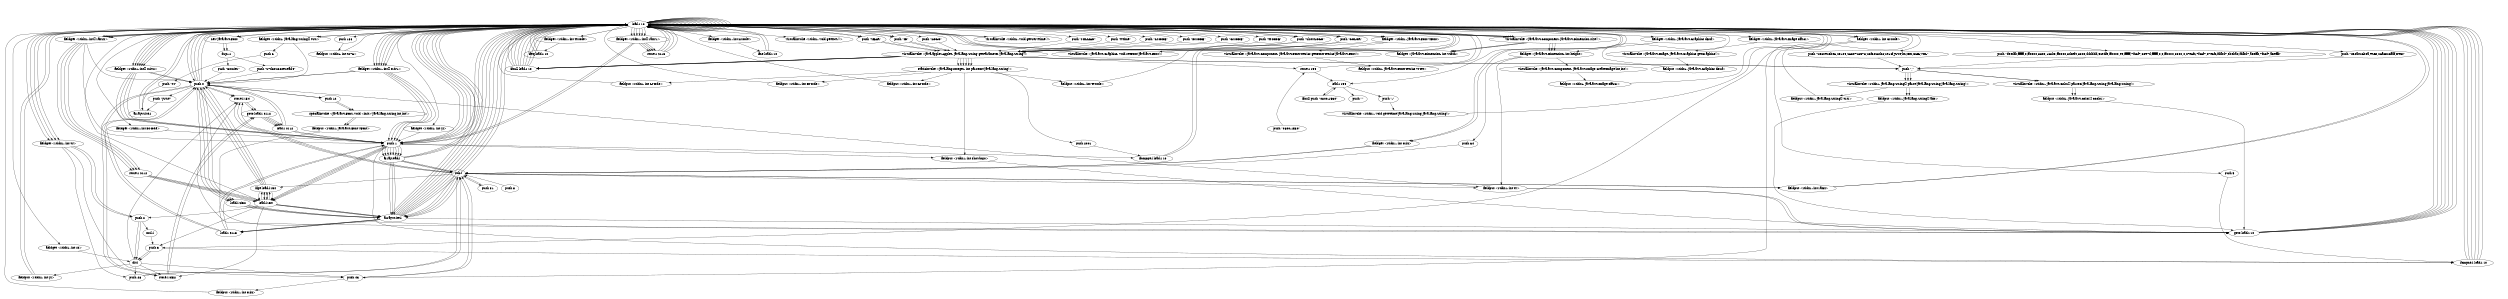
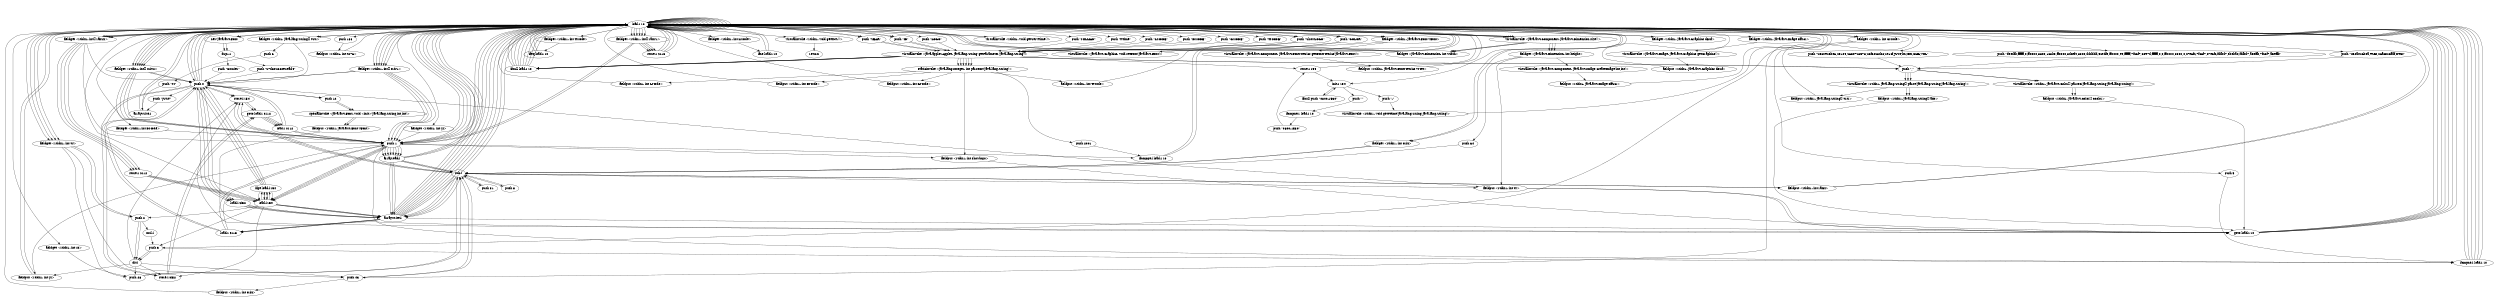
edge "fieldget <rtidx1: java.awt.Graphics dBuf>" -> "fieldget <java.awt.Dimension: int height>": now "fieldget <rtidx1: java.awt.Graphics dBuf>" -> "load.r r0"
node "return": added
node "load.r r54": label "load.r r54" -> "init.r r54"
node "ifcmpne.r load.r r0": added
edge "push 1" -> "fieldput <rtidx1: int yi>": added
edge "sub.i" -> "ifge load.i r54": now "sub.i" -> "push 8"
edge "fieldget <rtidx1: int ss>" -> "div.i": now "fieldget <rtidx1: int ss>" -> "push 28"
